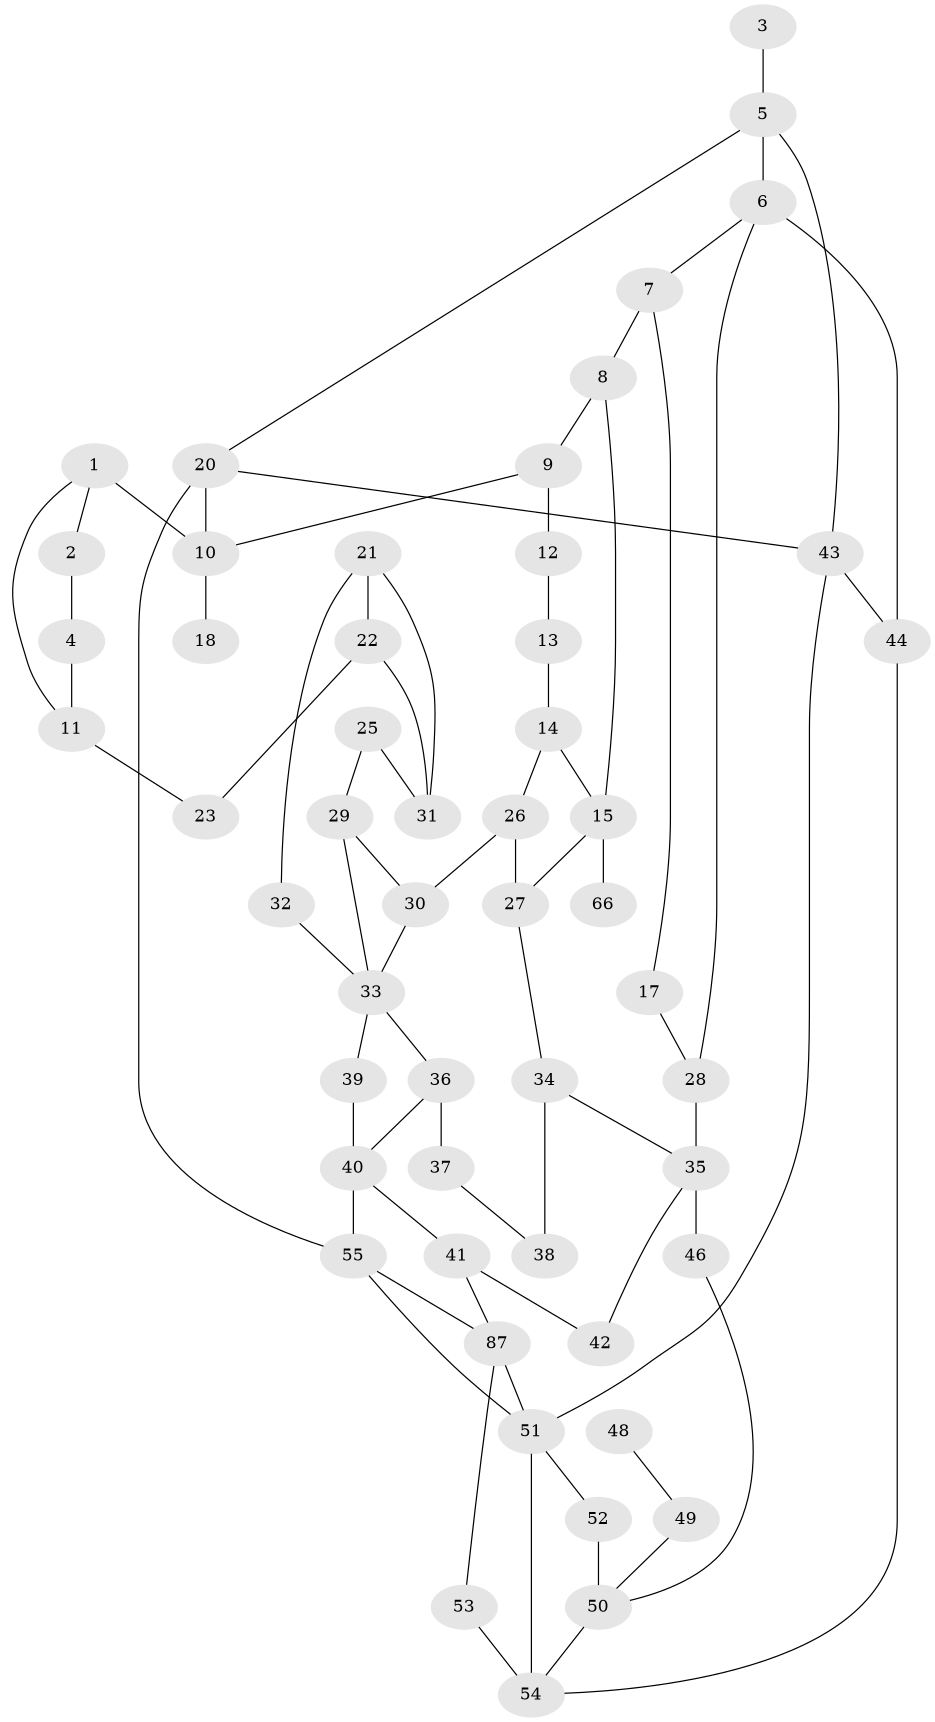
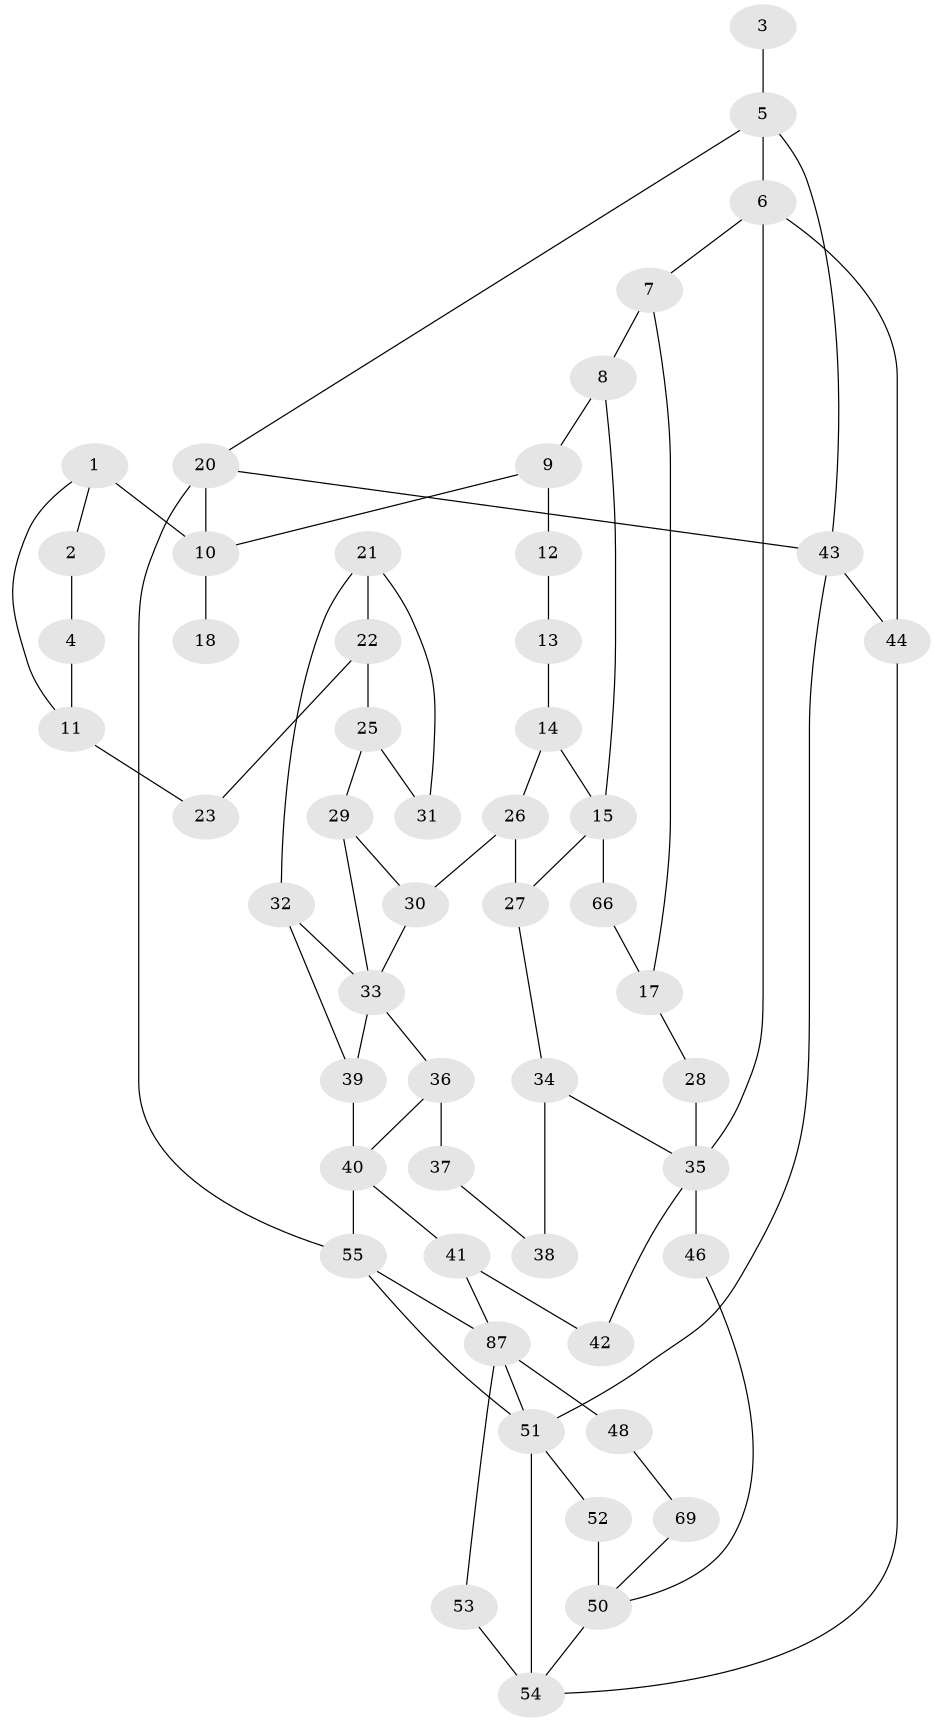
edge "6" -- "28": now "6" -- "35"
edge "22" -- "31": now "22" -- "25"
edge "66" -- "17": added
edge "32" -- "39": added
edge "87" -- "48": added
node "49": label "49" -> "69"
